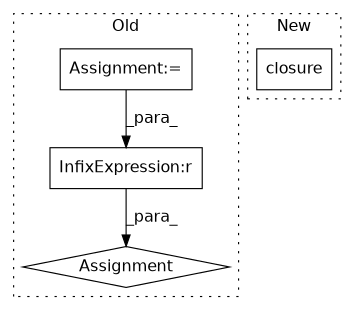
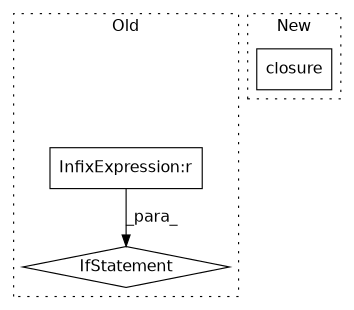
node "Assignment:=": removed
node "Assignment": label "Assignment" -> "IfStatement"
